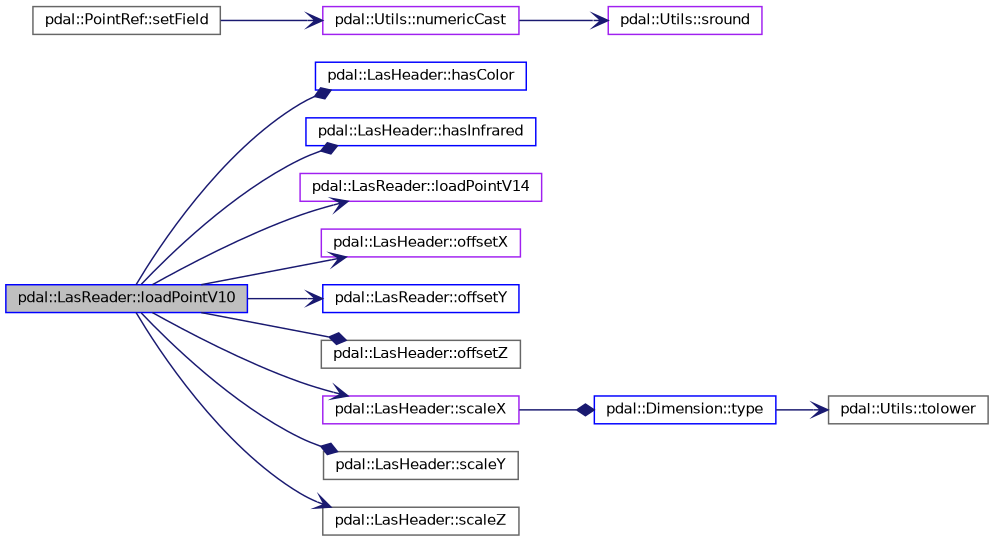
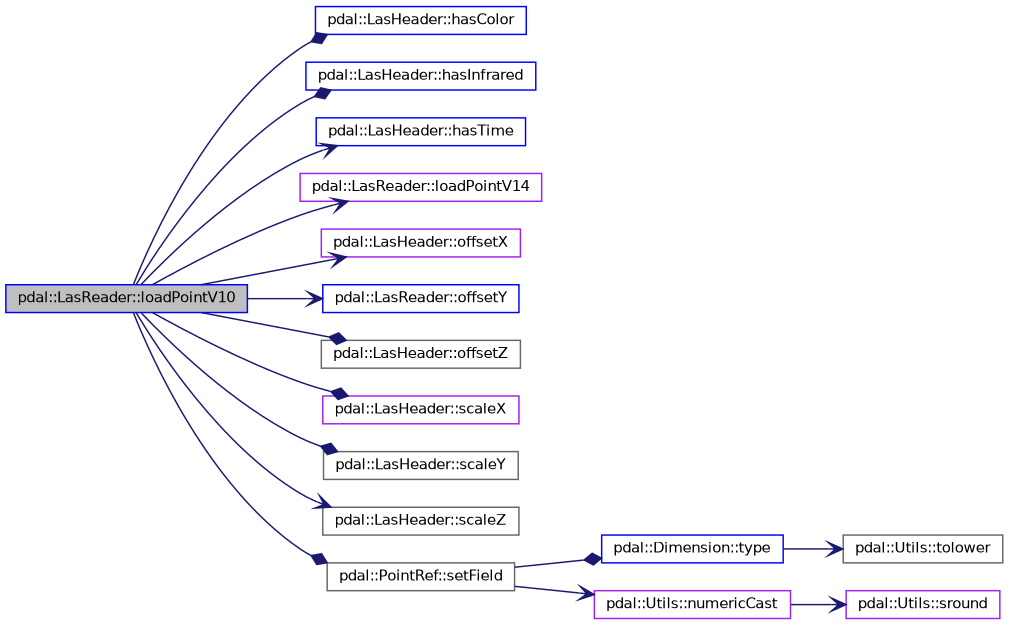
node "pdal::LasHeader::hasTime": added
edge "pdal::LasReader::loadPointV10" -> "pdal::LasHeader::scaleX": arrowhead vee -> diamond
edge "pdal::LasHeader::scaleX" -> "pdal::Dimension::type": now "pdal::PointRef::setField" -> "pdal::Dimension::type"
edge "pdal::LasReader::loadPointV10" -> "pdal::PointRef::setField": added
